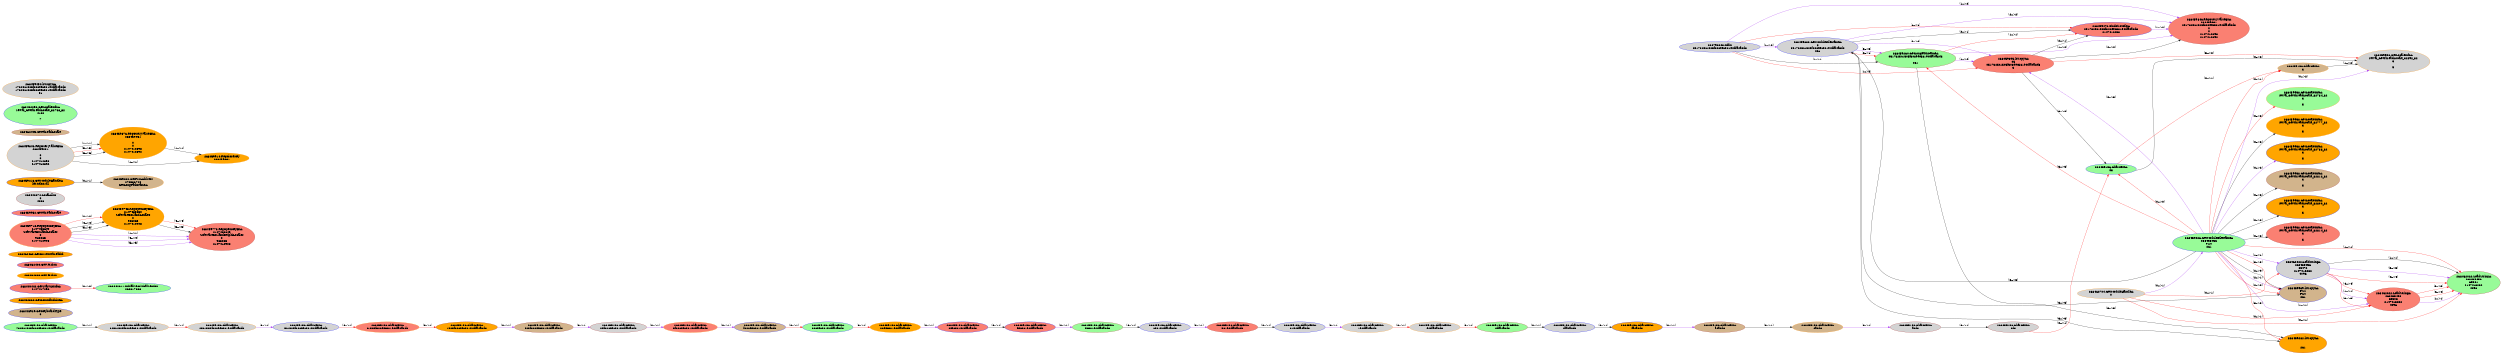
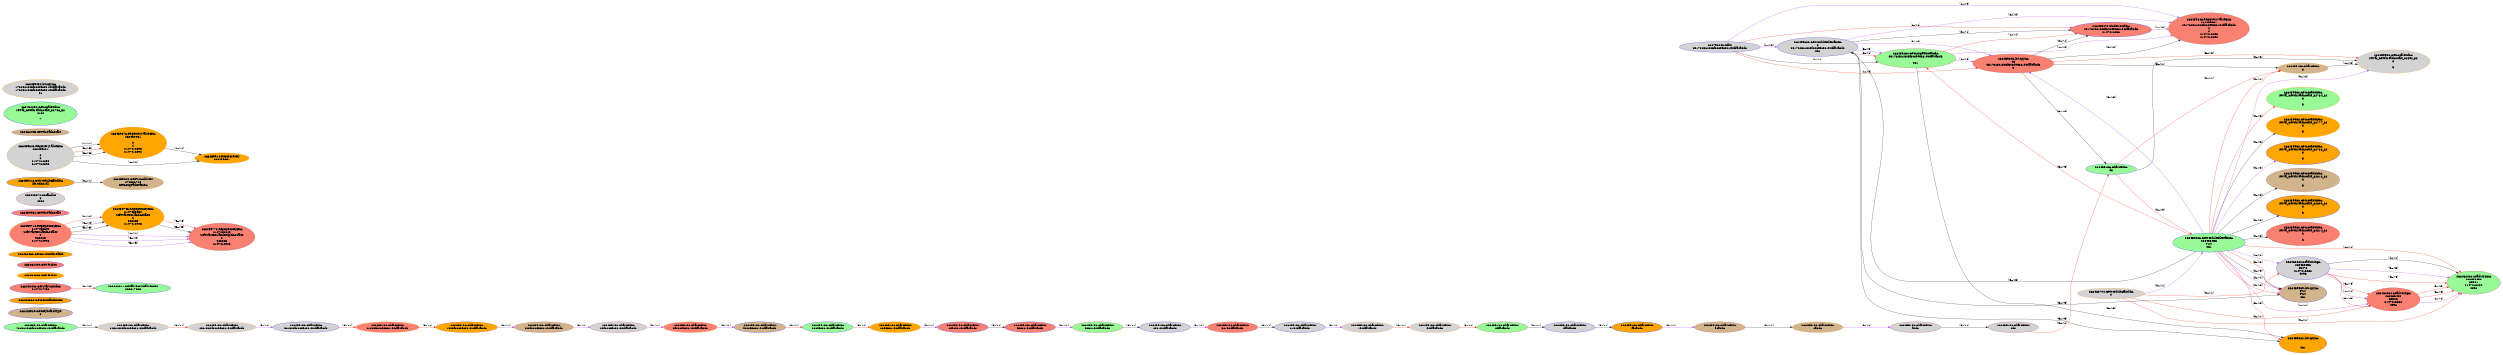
edge "268459395.lstrcpynA 05 0517325c1505f308eec581e4dfa4a8d3 3" -> "268459156.CharNextA 3": added, label "(3-->1)"
edge "268459026.GetModuleFileNameA 268435456 PZM 261" -> "268459156.CharNextA d3": reversed
